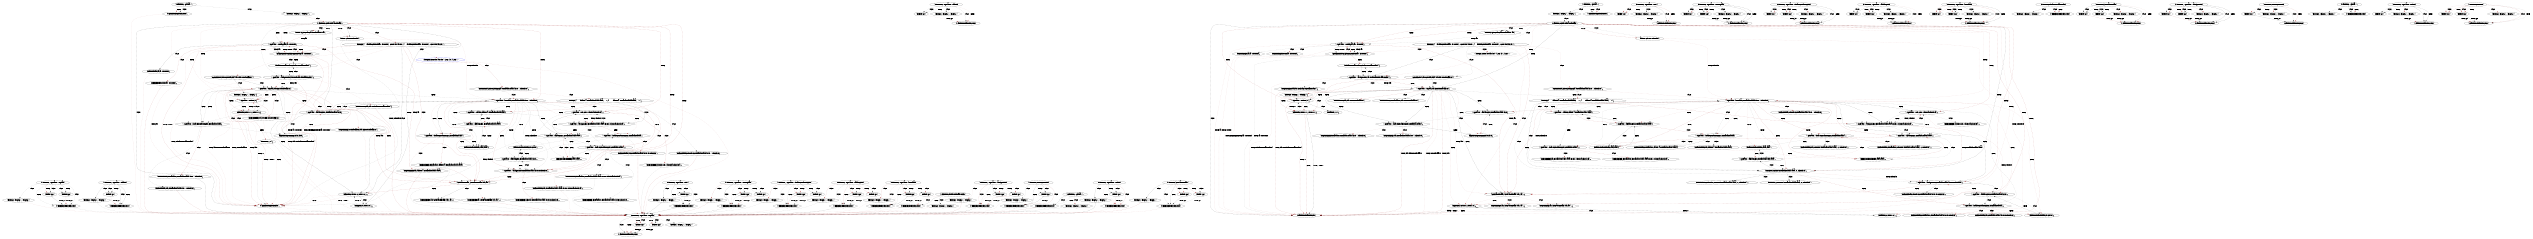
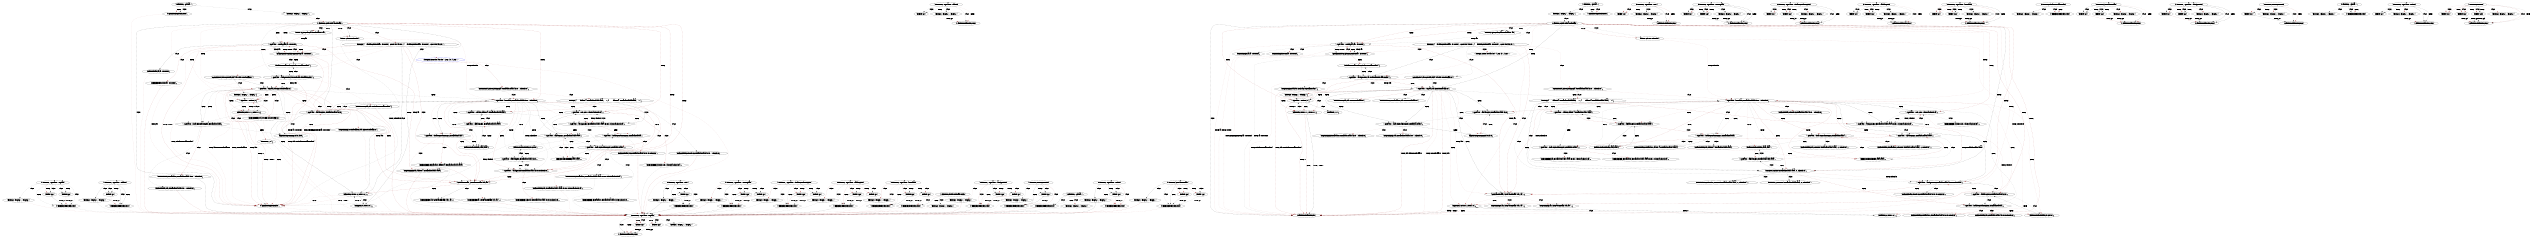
node "(PARAM,p3)": added
